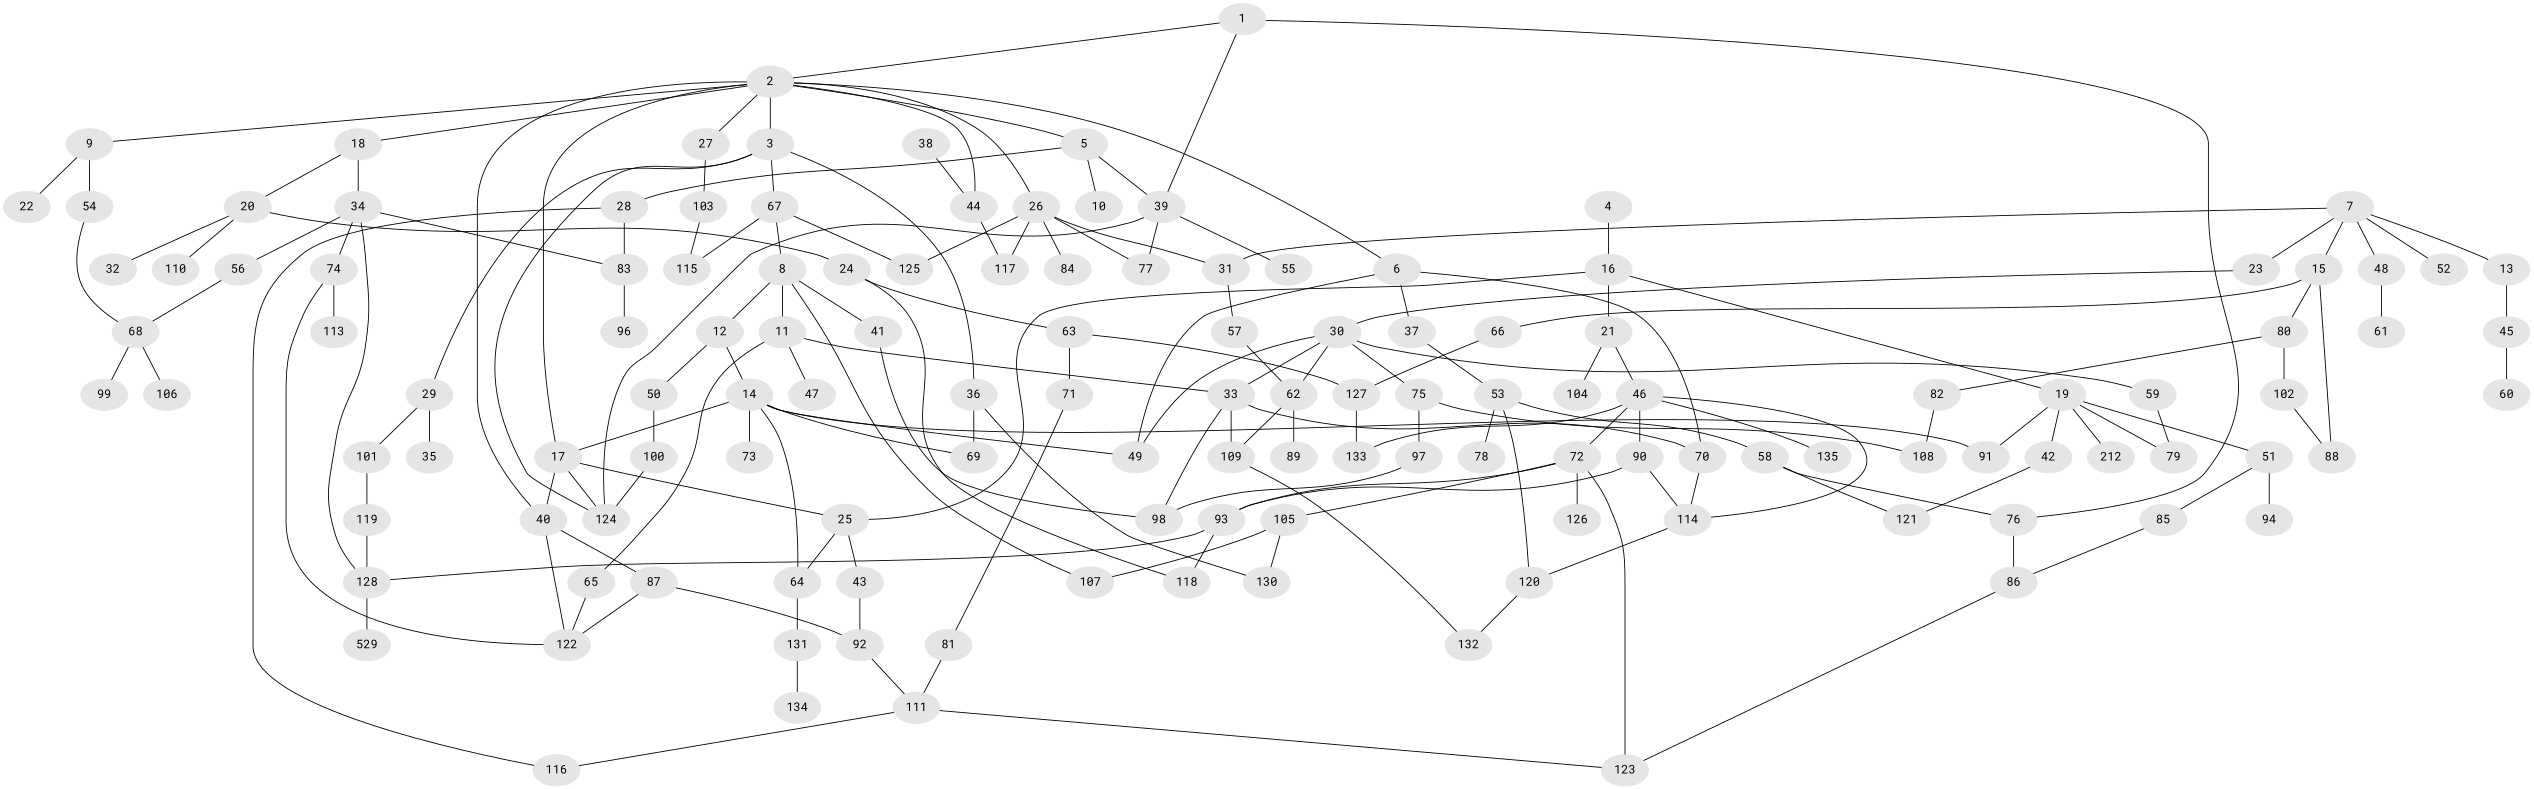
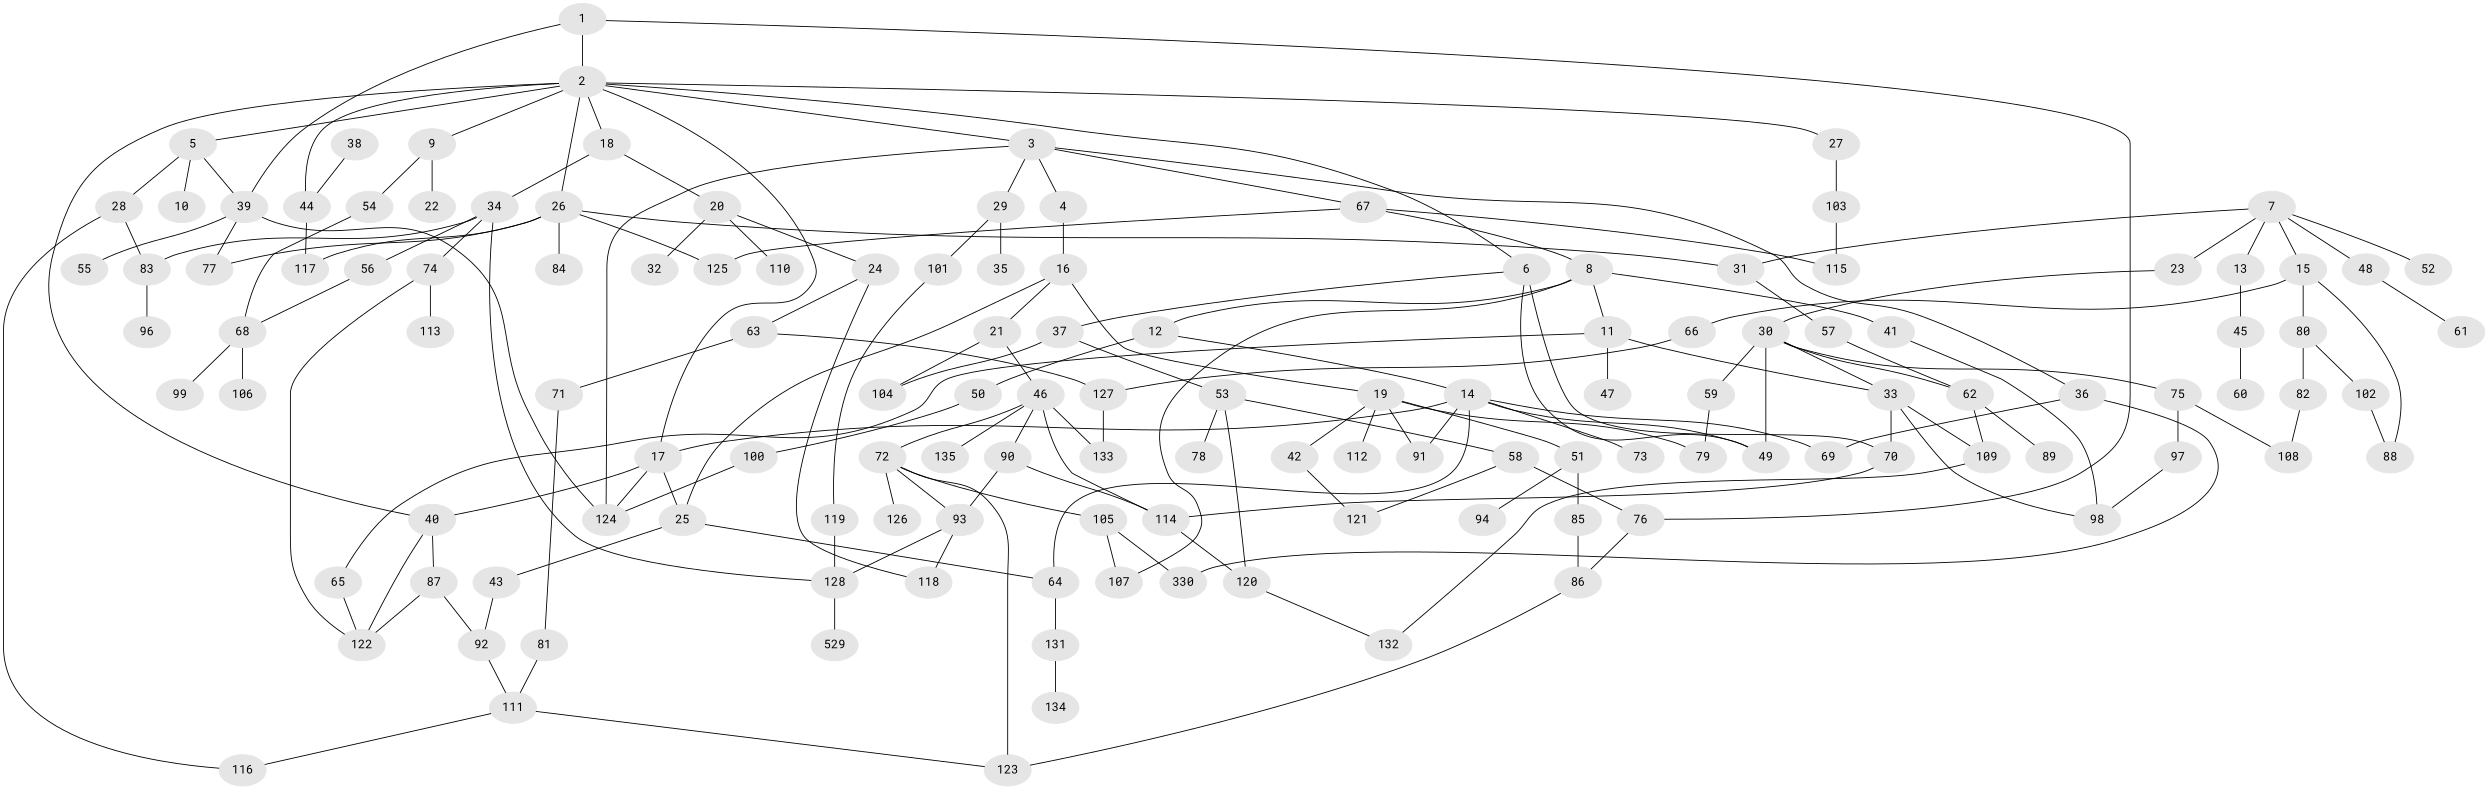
edge "3" -- "4": added
edge "37" -- "104": added
node "212": label "212" -> "112"
node "130": label "130" -> "330"
